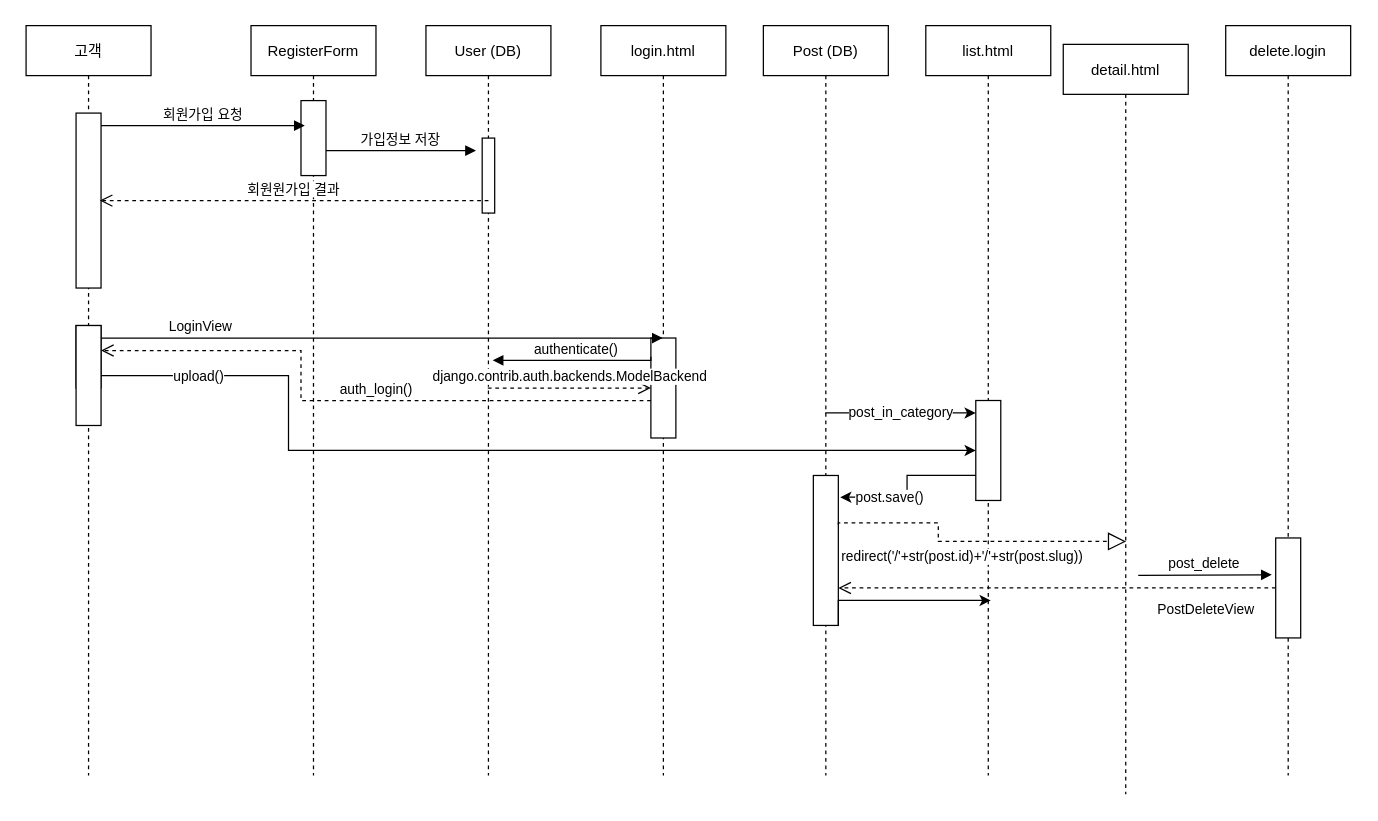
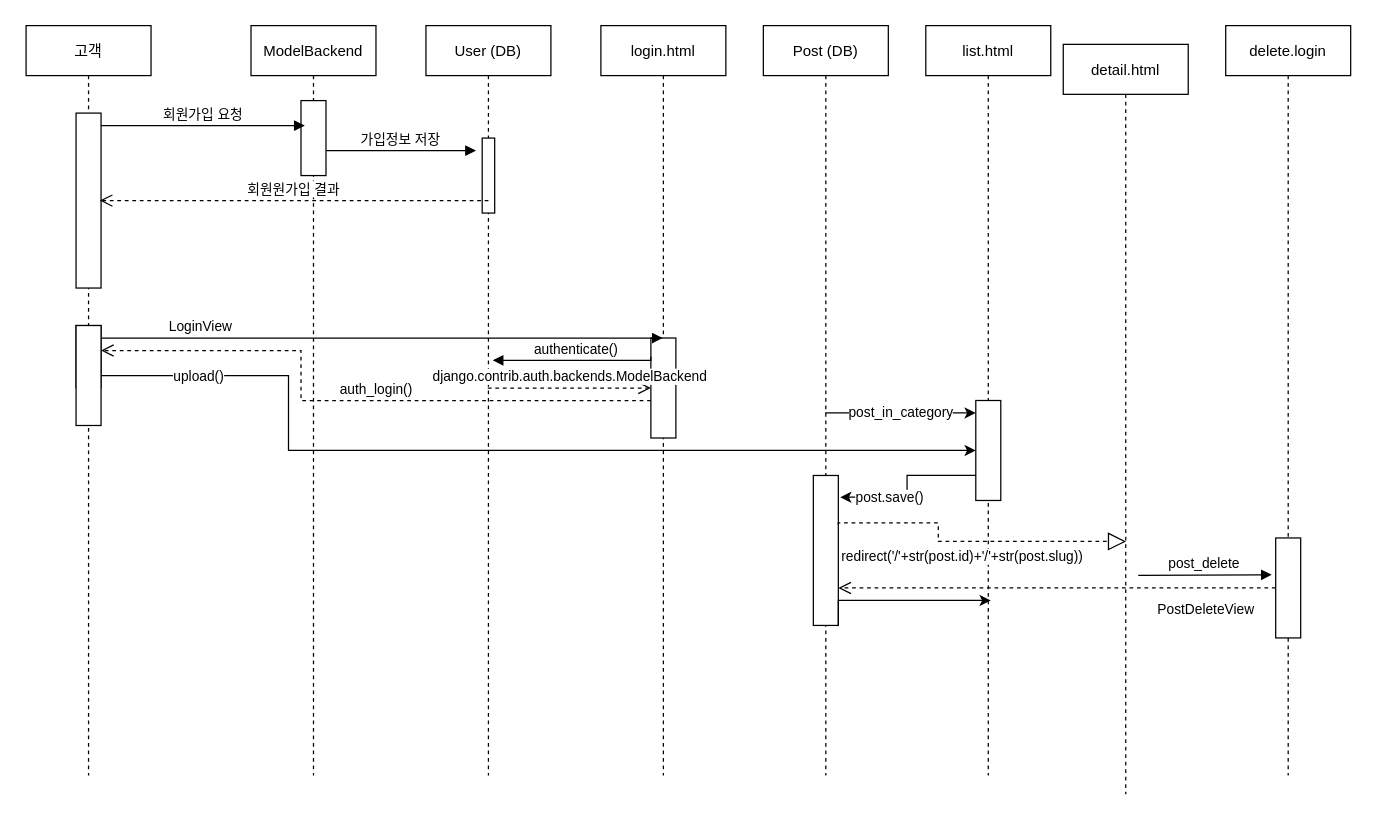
node "RegisterForm": label "RegisterForm" -> "ModelBackend"
